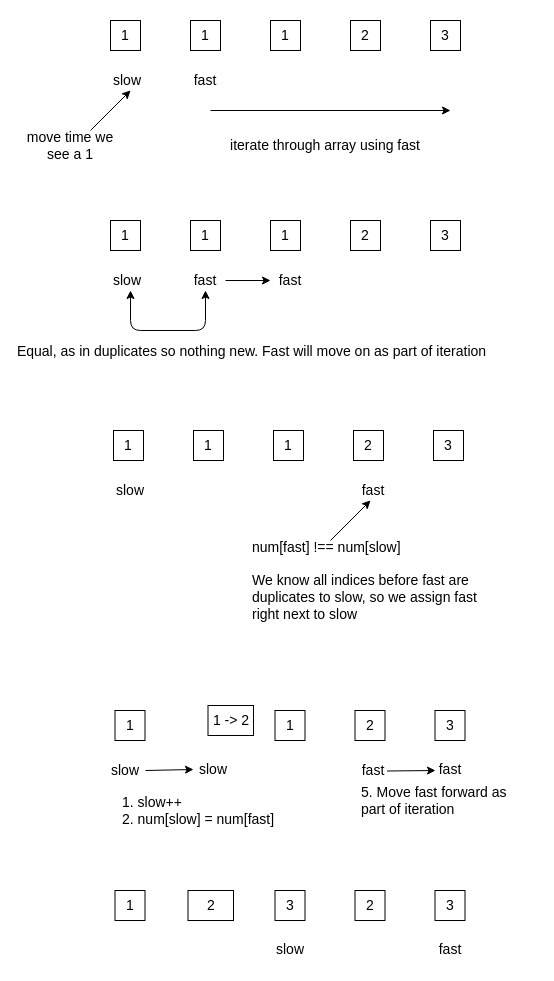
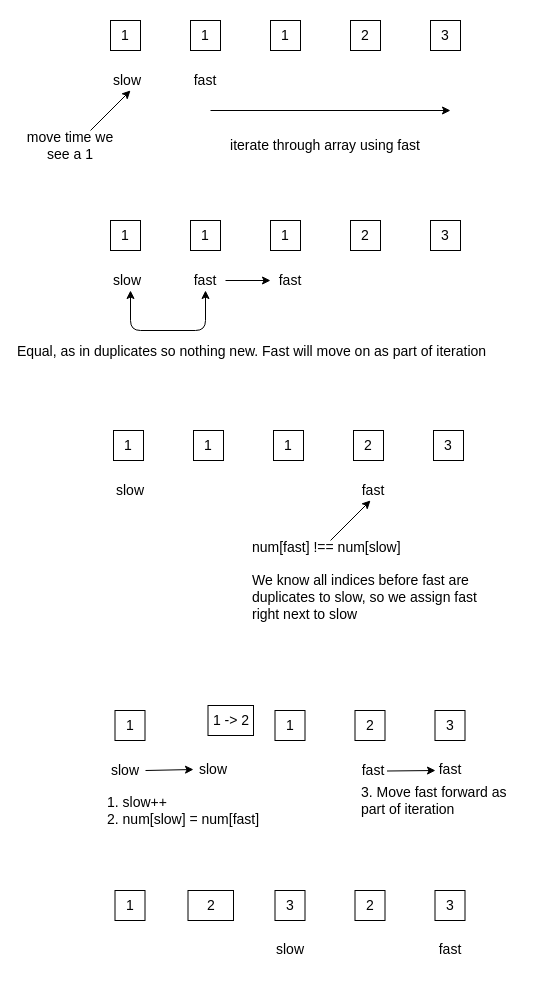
node "5. Move fast forward as part of iteration": label "5. Move fast forward as part of iteration" -> "3. Move fast forward as part of iteration"
node "1. slow++ 2. num[slow] = num[fast]": moved (207, 811) -> (192, 811)
